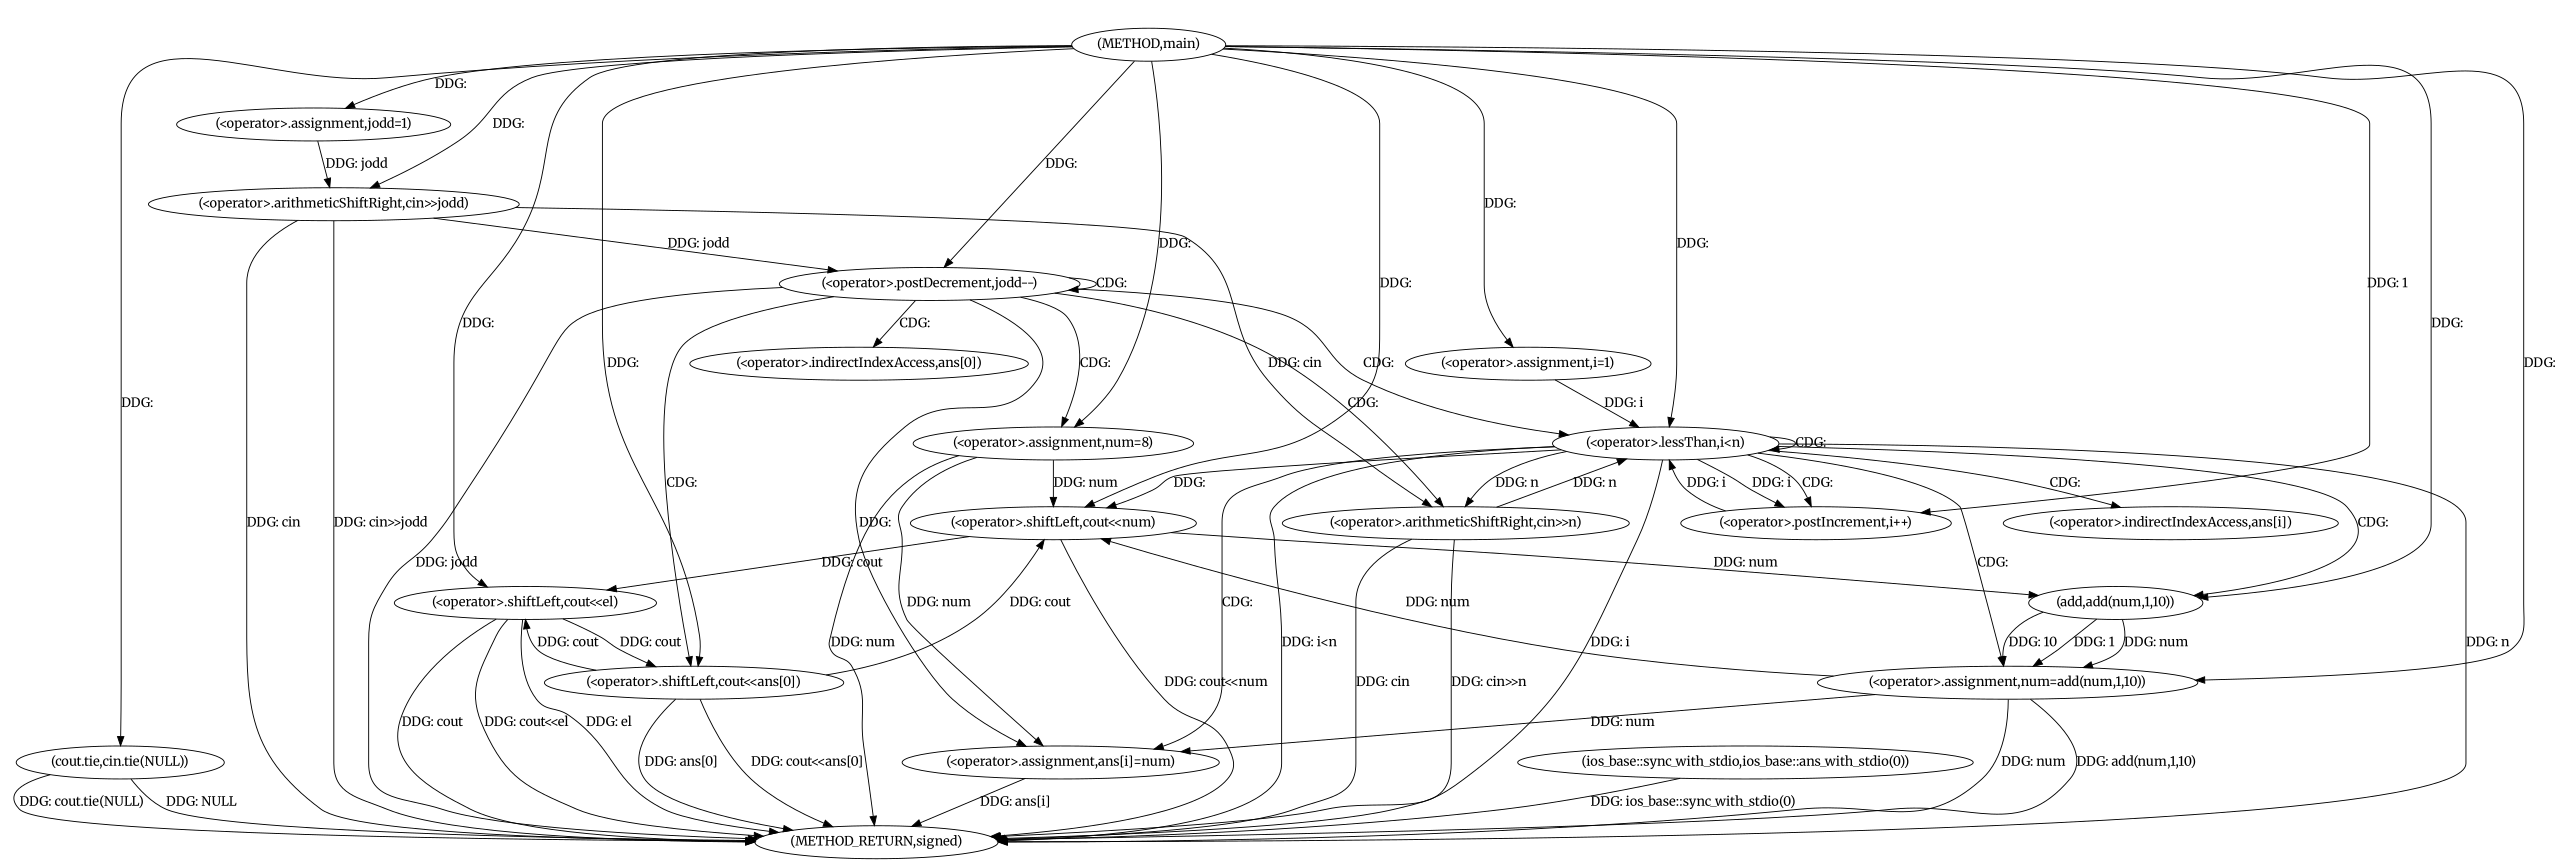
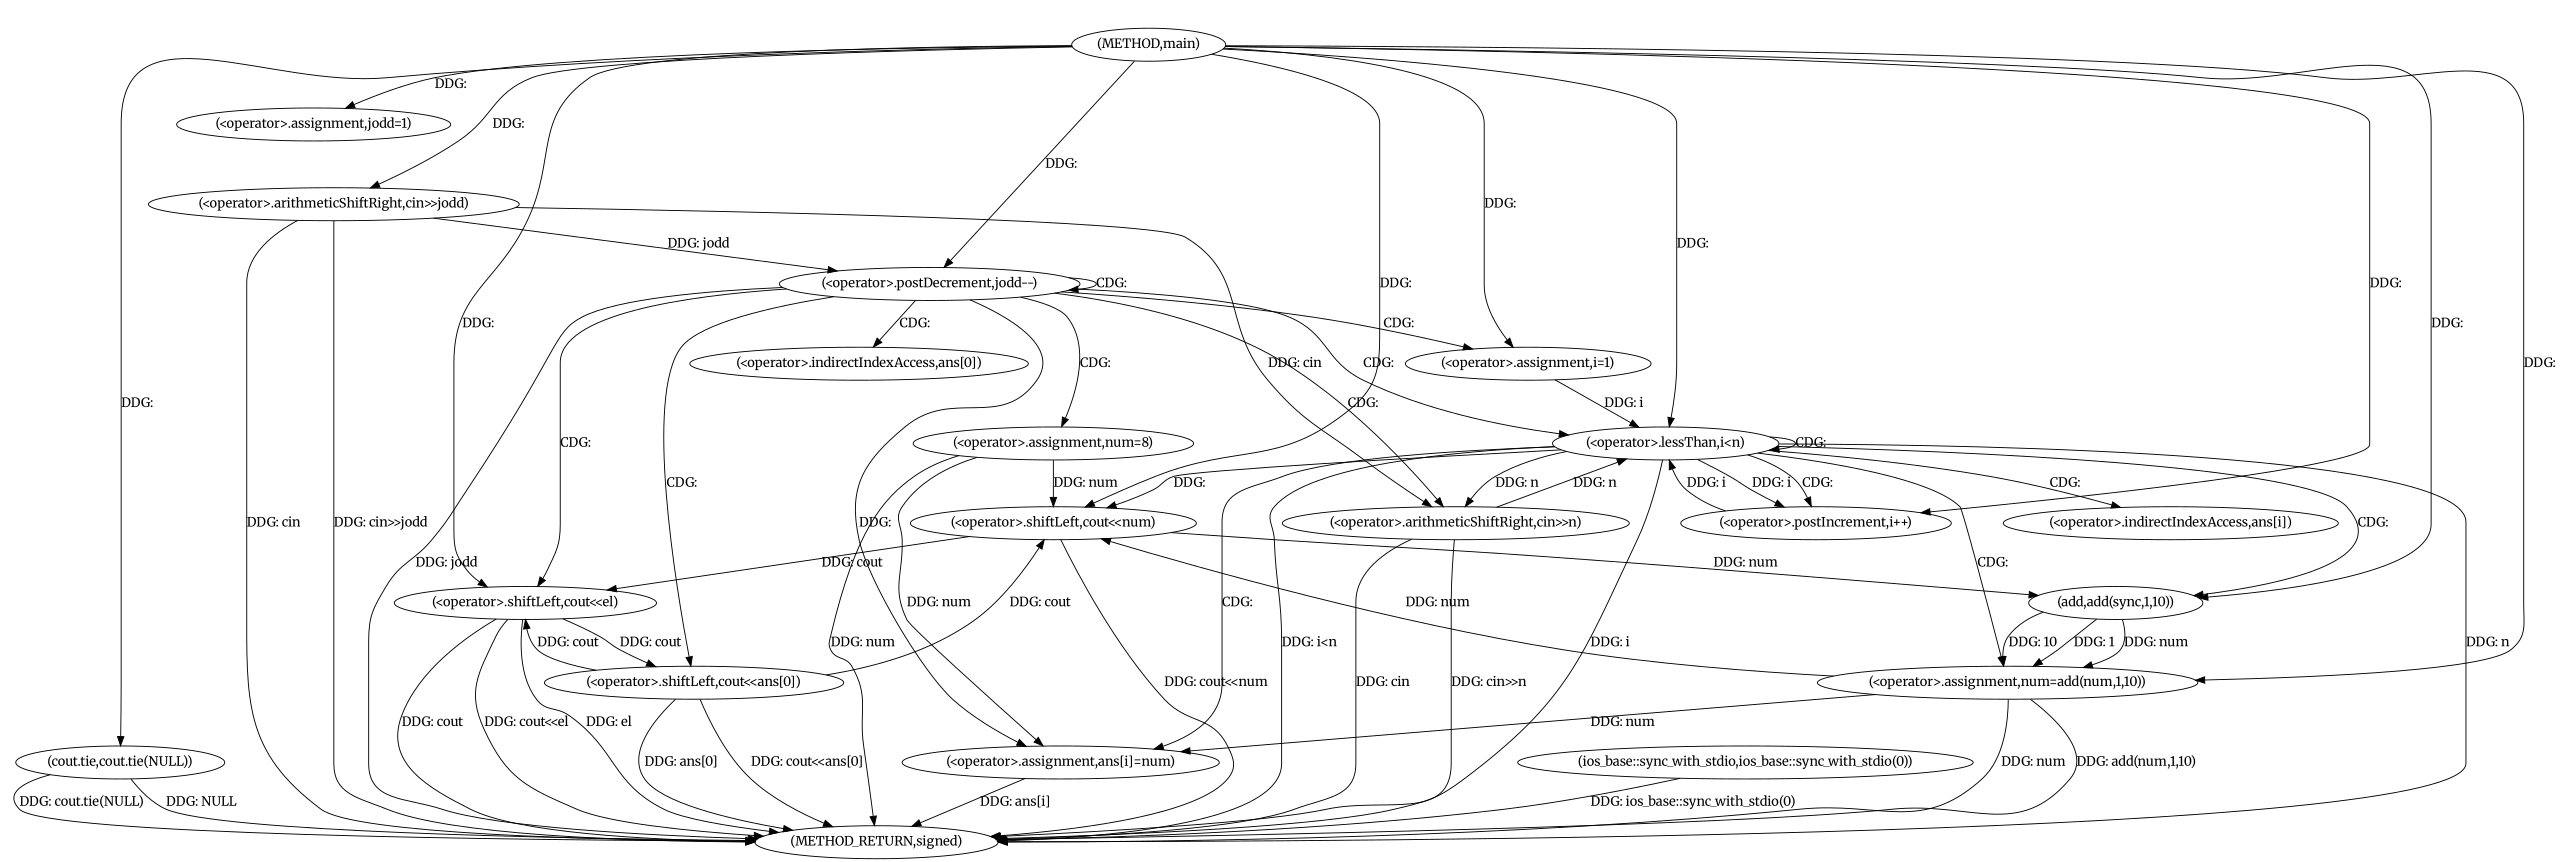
edge "(METHOD,main)" -> "(<operator>.shiftLeft,cout<<ans[0])": removed, label "DDG:"
edge "(<operator>.assignment,jodd=1)" -> "(<operator>.arithmeticShiftRight,cin>>jodd)": removed, label "DDG: jodd"
edge "(METHOD,main)" -> "(<operator>.assignment,num=8)": removed, label "DDG:"
edge "(METHOD,main)" -> "(<operator>.postIncrement,i++)": label "DDG: 1" -> "DDG: "
edge "(<operator>.postDecrement,jodd--)" -> "(<operator>.assignment,i=1)": added, label "CDG:"
edge "(<operator>.postDecrement,jodd--)" -> "(<operator>.shiftLeft,cout<<el)": added, label "CDG:"
node "(add,add(num,1,10))": label "(add,add(num,1,10))" -> "(add,add(sync,1,10))"
node "(cout.tie,cin.tie(NULL))": label "(cout.tie,cin.tie(NULL))" -> "(cout.tie,cout.tie(NULL))"
node "(ios_base::sync_with_stdio,ios_base::ans_with_stdio(0))": label "(ios_base::sync_with_stdio,ios_base::ans_with_stdio(0))" -> "(ios_base::sync_with_stdio,ios_base::sync_with_stdio(0))"
